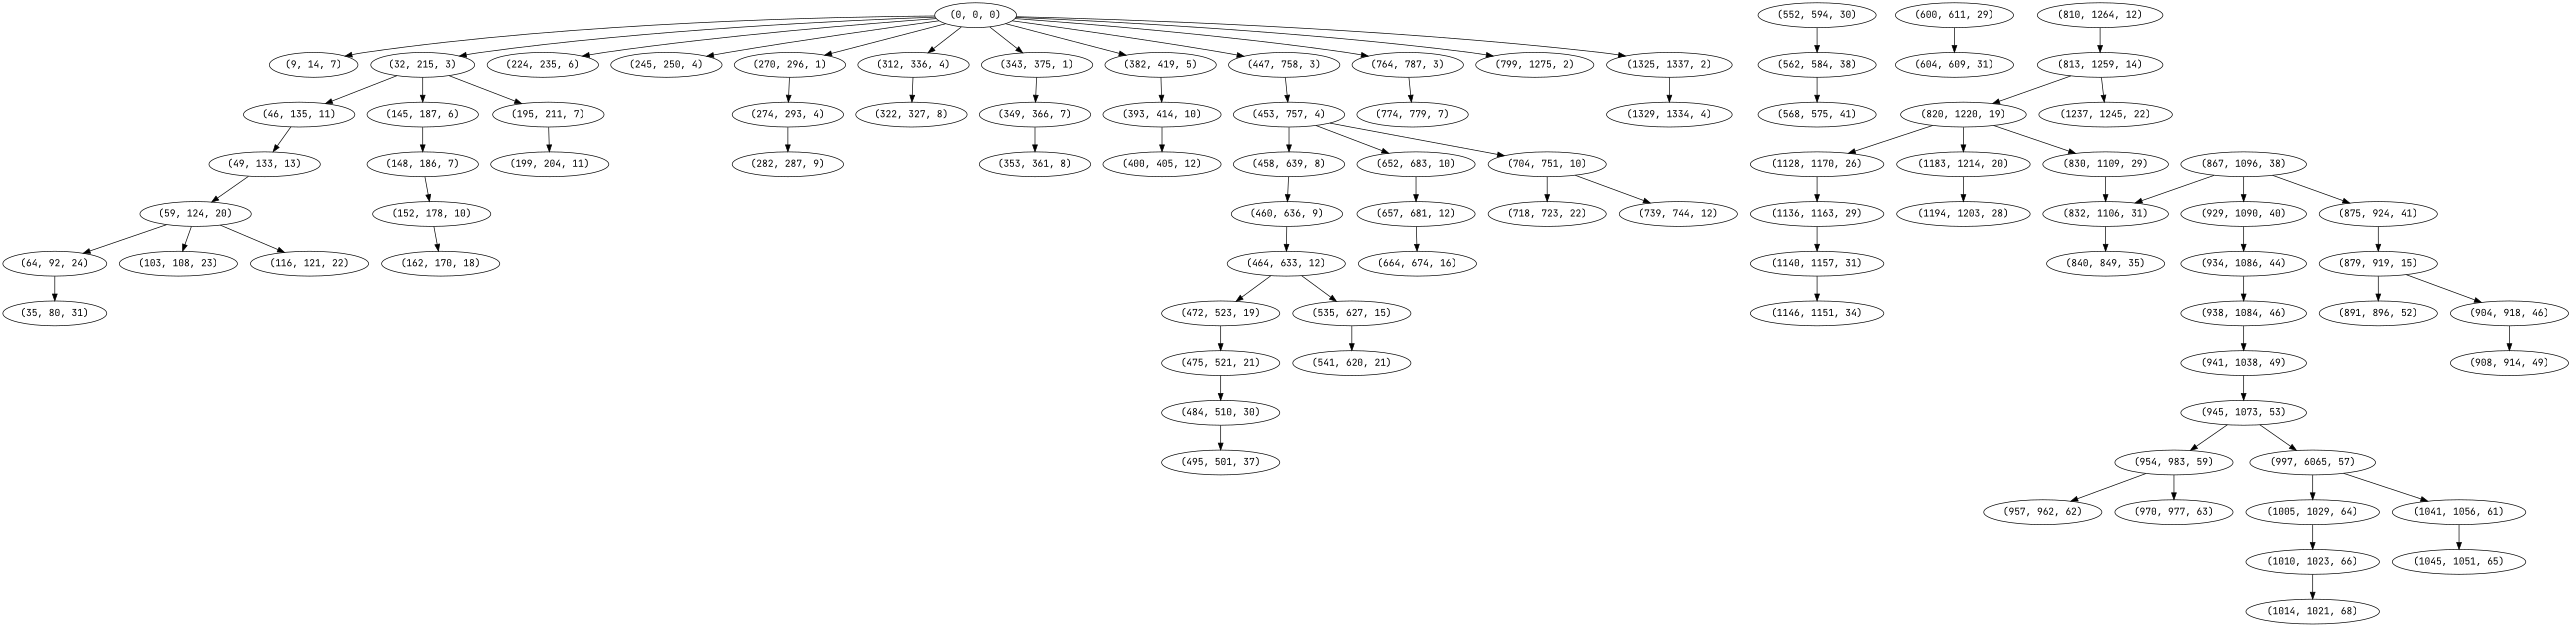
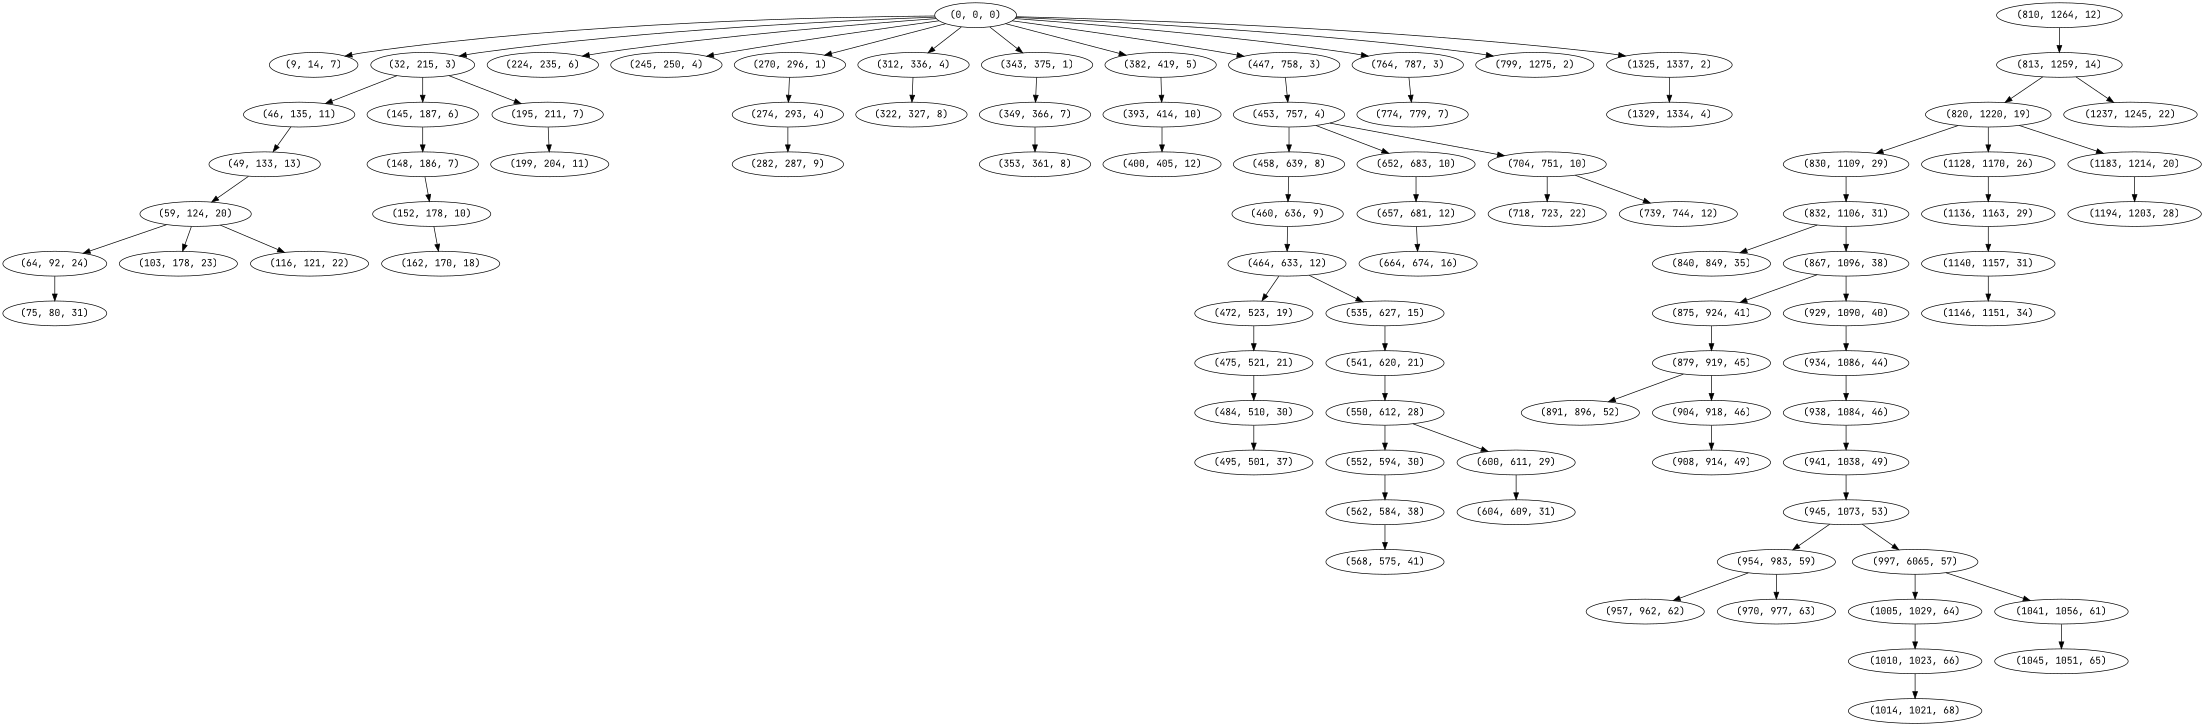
edge "(867, 1096, 38)" -> "(832, 1106, 31)": reversed
node "(103, 108, 23)": label "(103, 108, 23)" -> "(103, 178, 23)"
node "(879, 919, 15)": label "(879, 919, 15)" -> "(879, 919, 45)"
node "(35, 80, 31)": label "(35, 80, 31)" -> "(75, 80, 31)"
node "(550, 612, 28)": added
